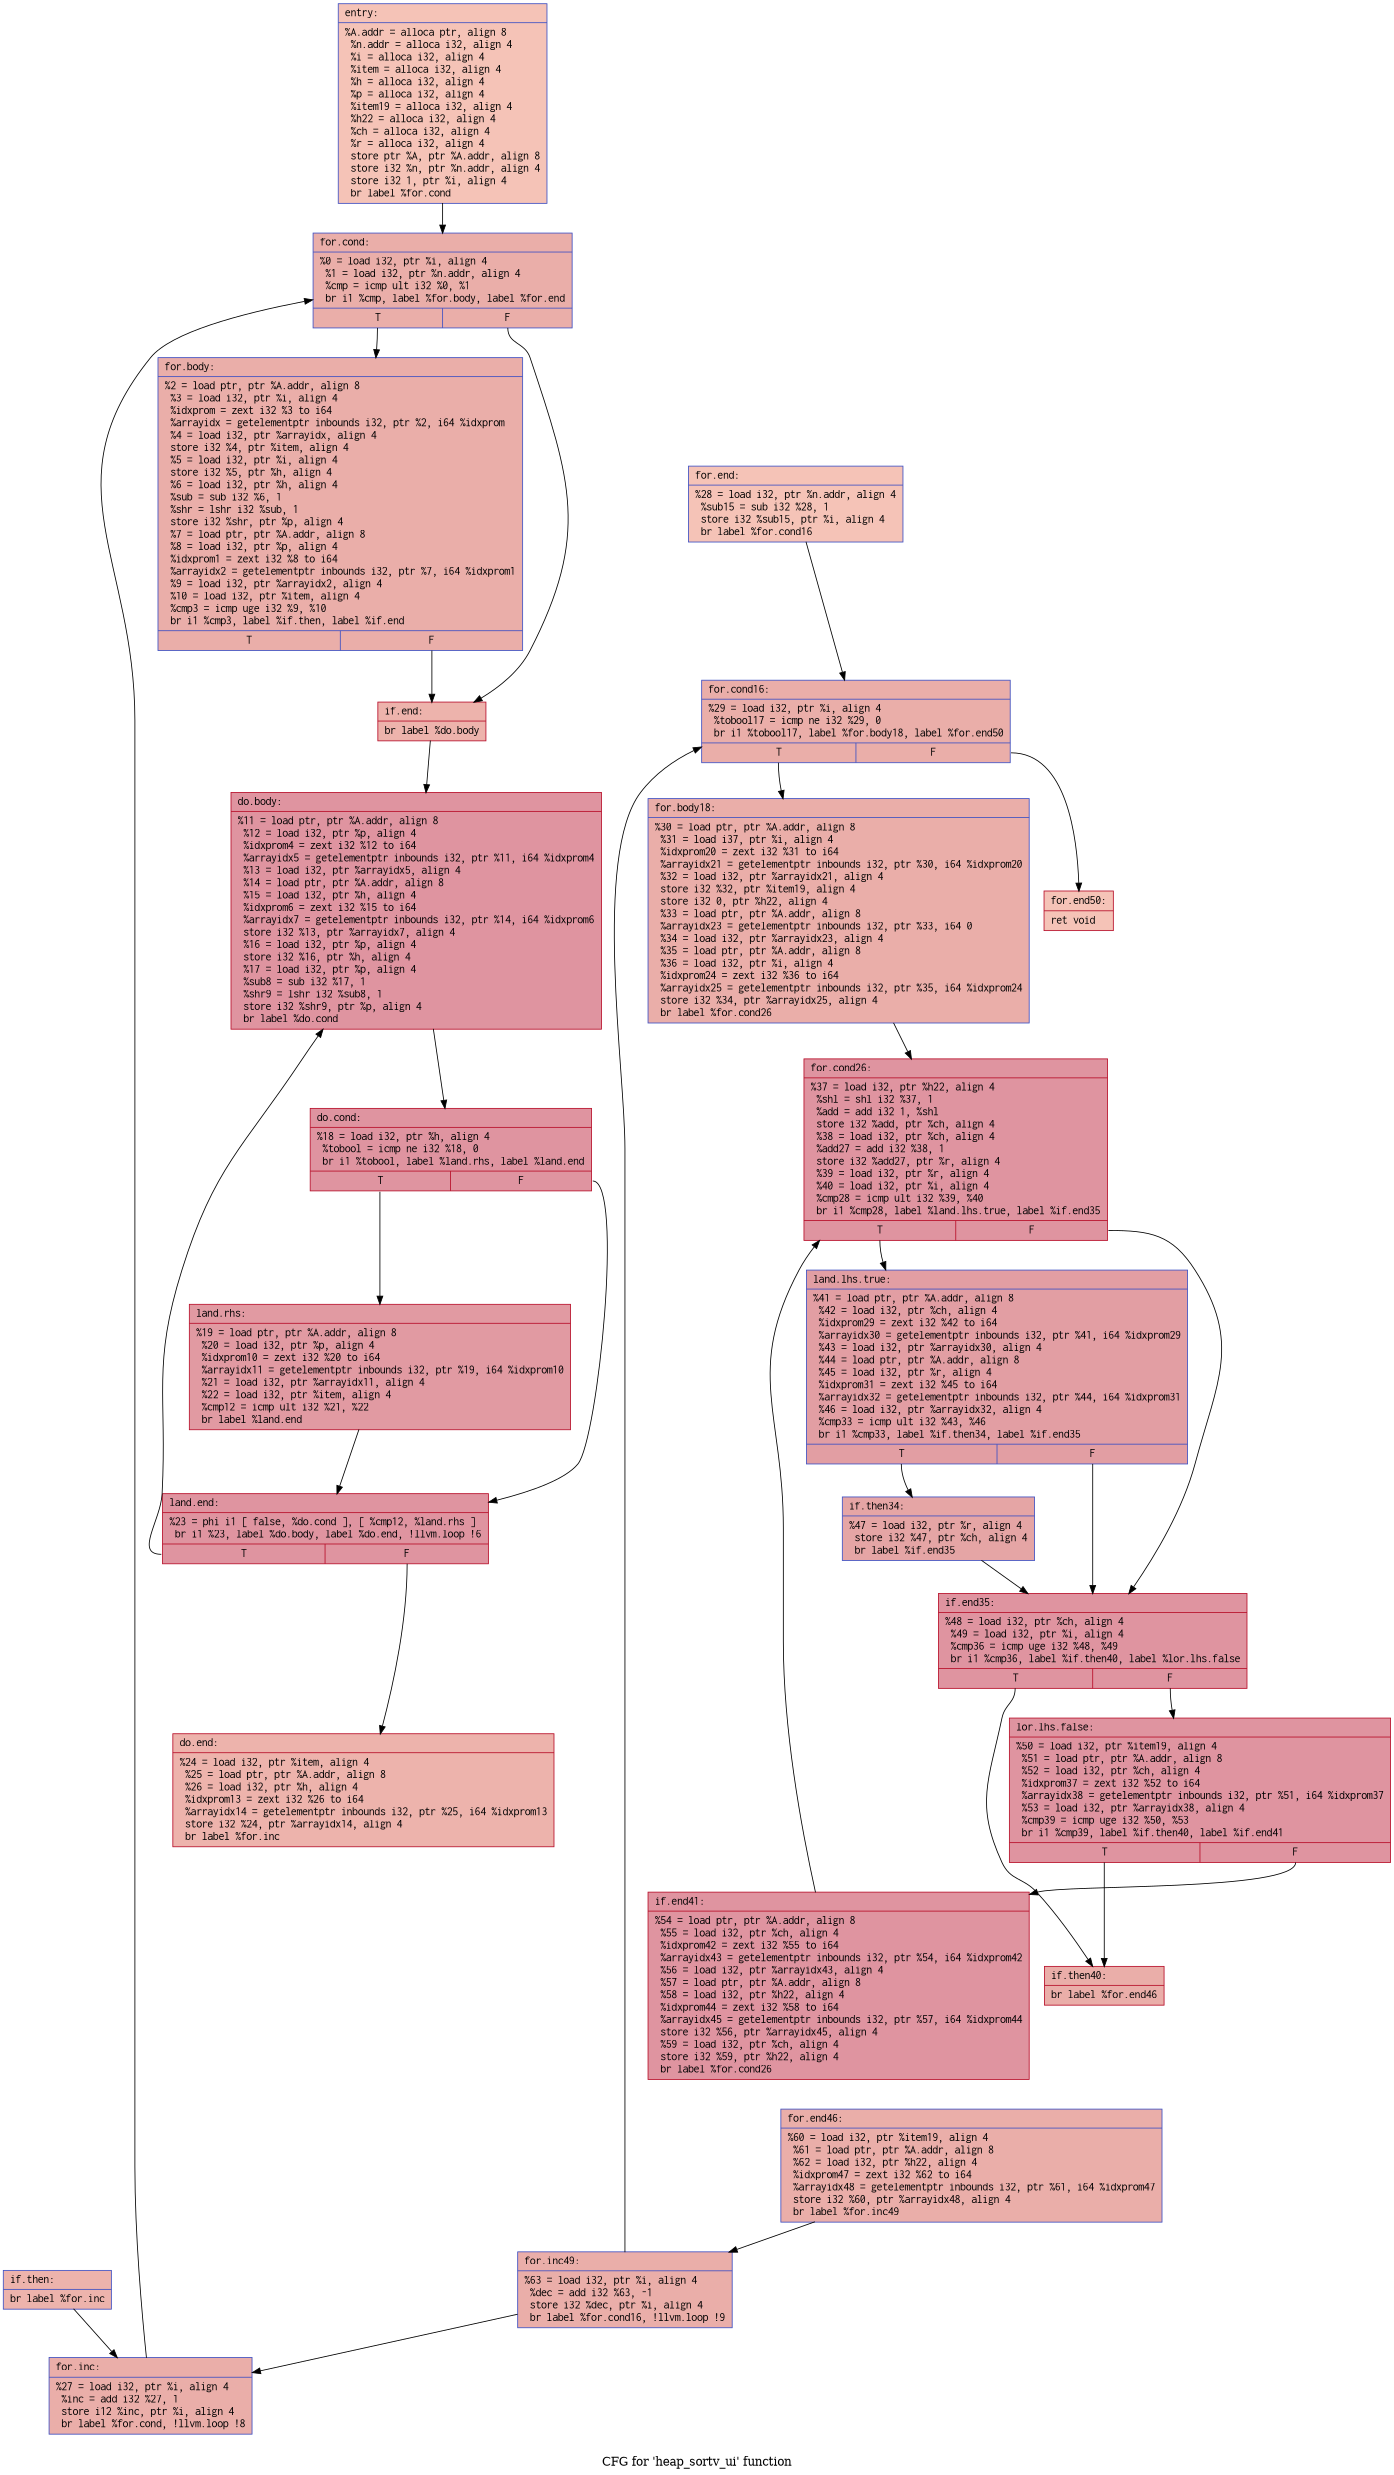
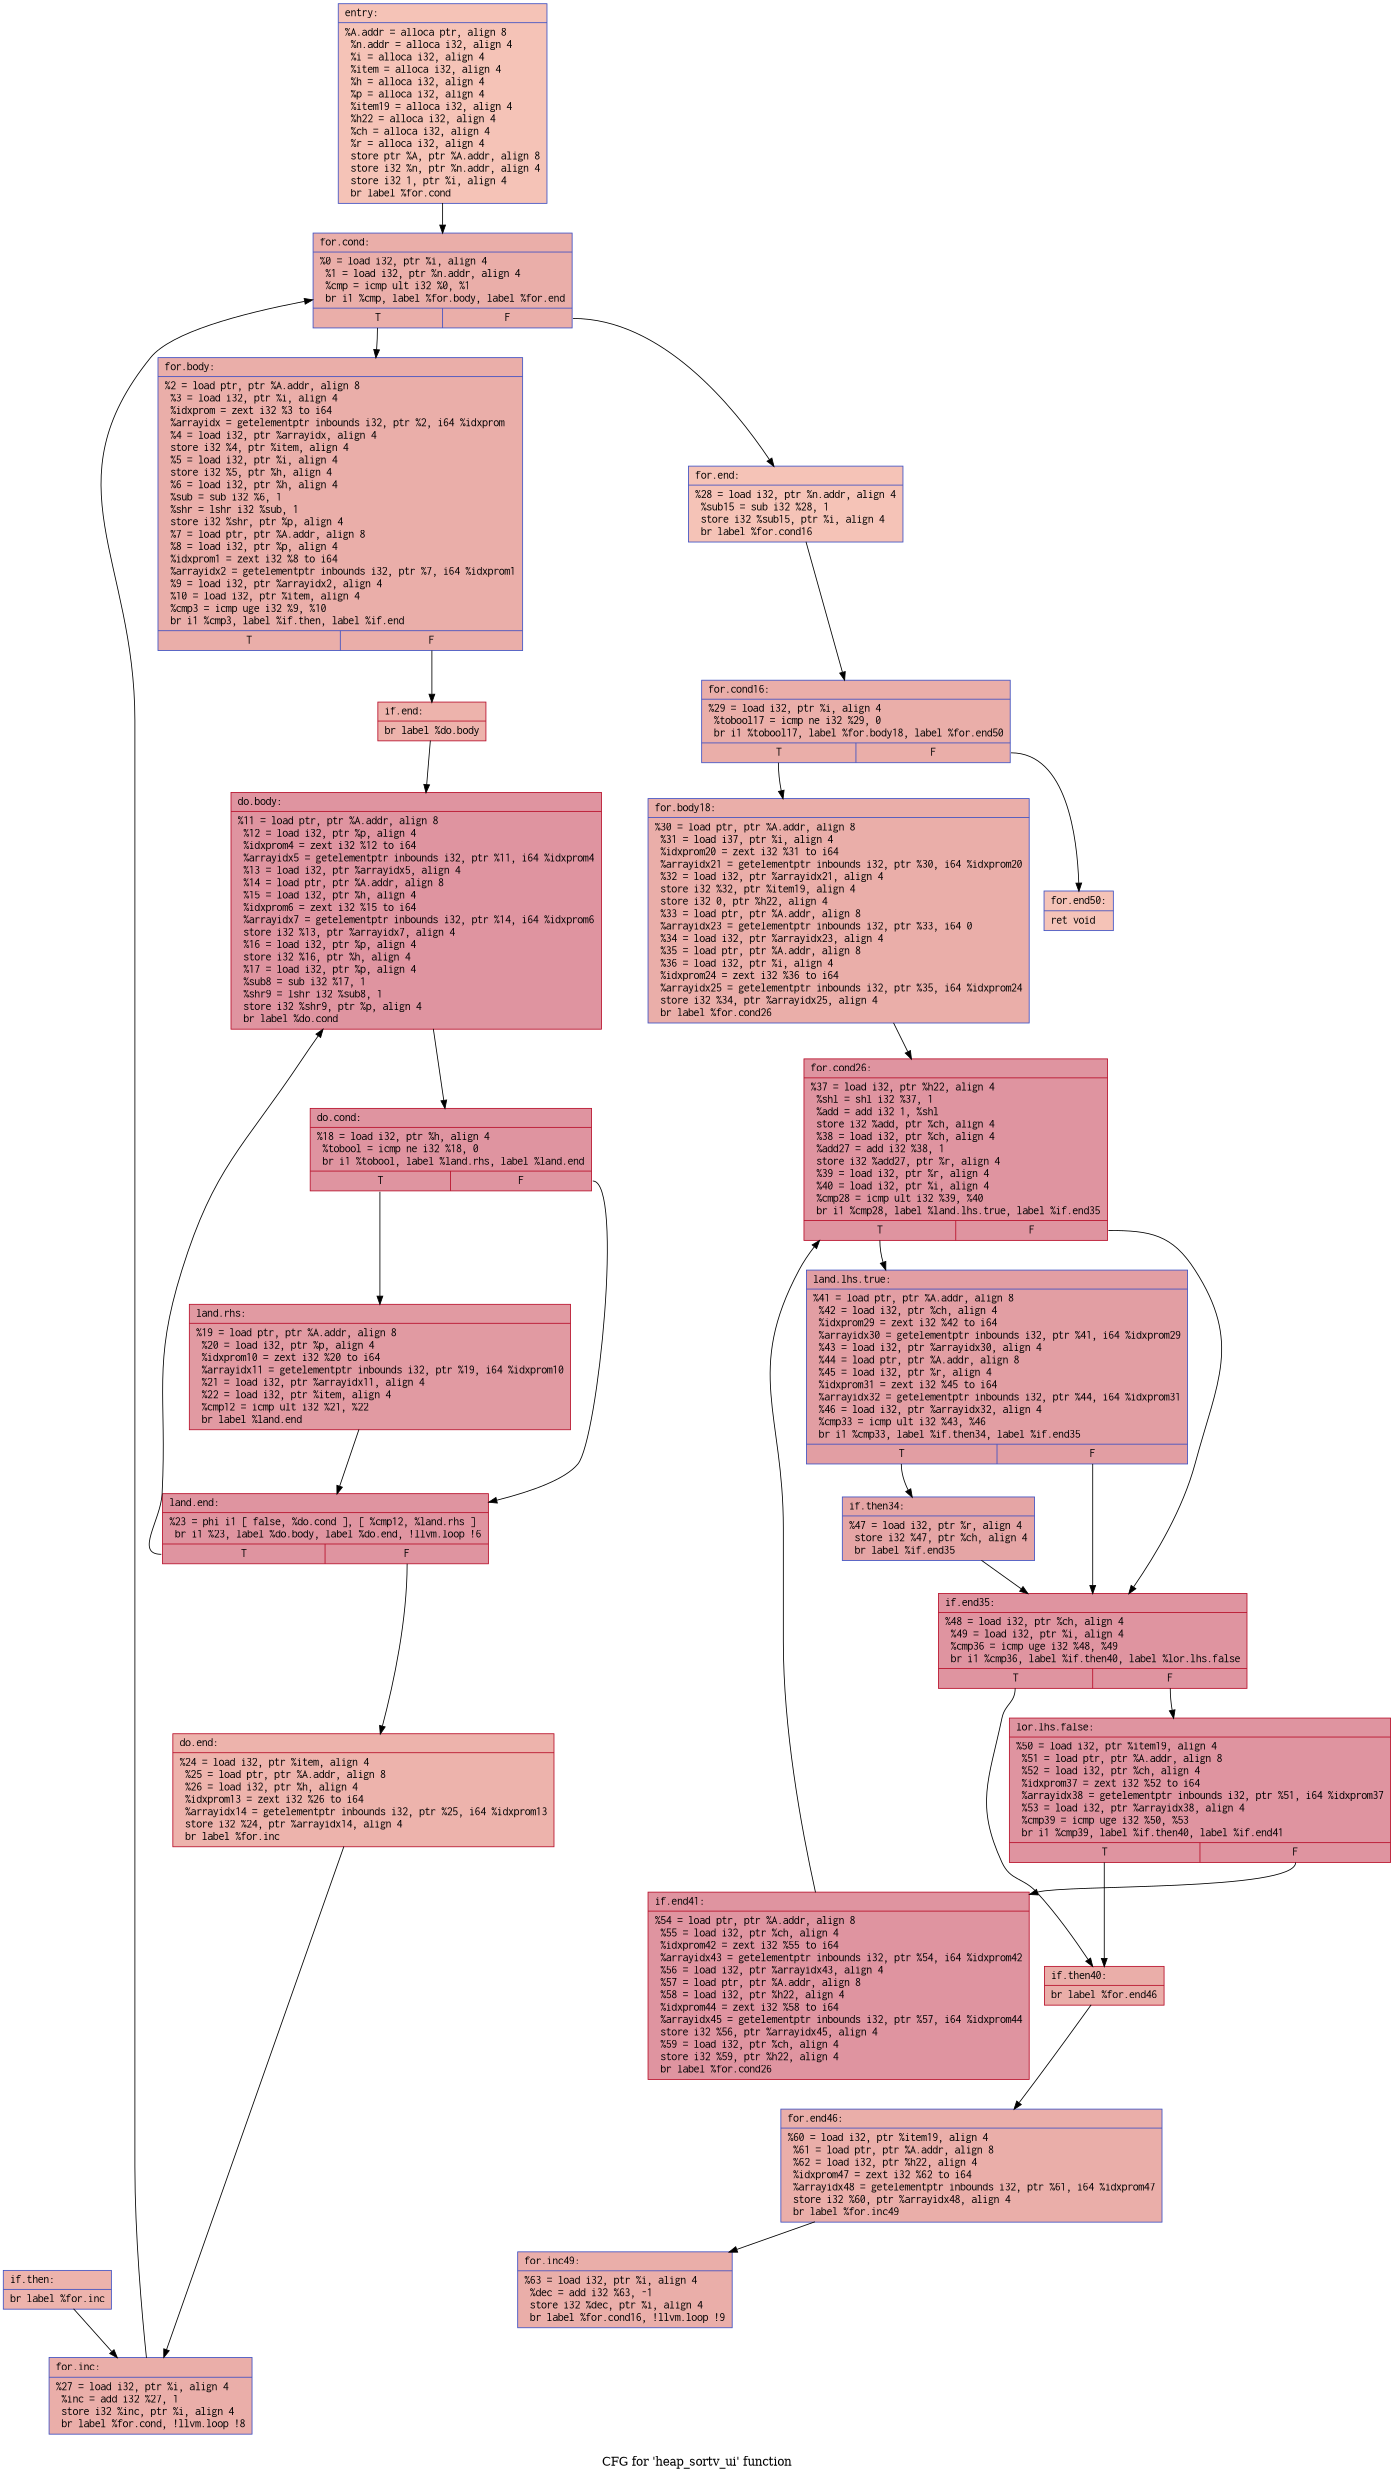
edge "for.cond:" -> "if.end:": now "for.cond:" -> "for.end:"
node "for.end50:": color #b70d28ff -> #3d50c3ff
edge "for.inc49:" -> "for.cond16:": removed
edge "if.then40:" -> "for.end46:": added
edge "for.inc49:" -> "for.inc:": now "do.end:" -> "for.inc:"
node "for.inc:": text "store i12 %inc, ptr %i, align 4" -> "store i32 %inc, ptr %i, align 4"
